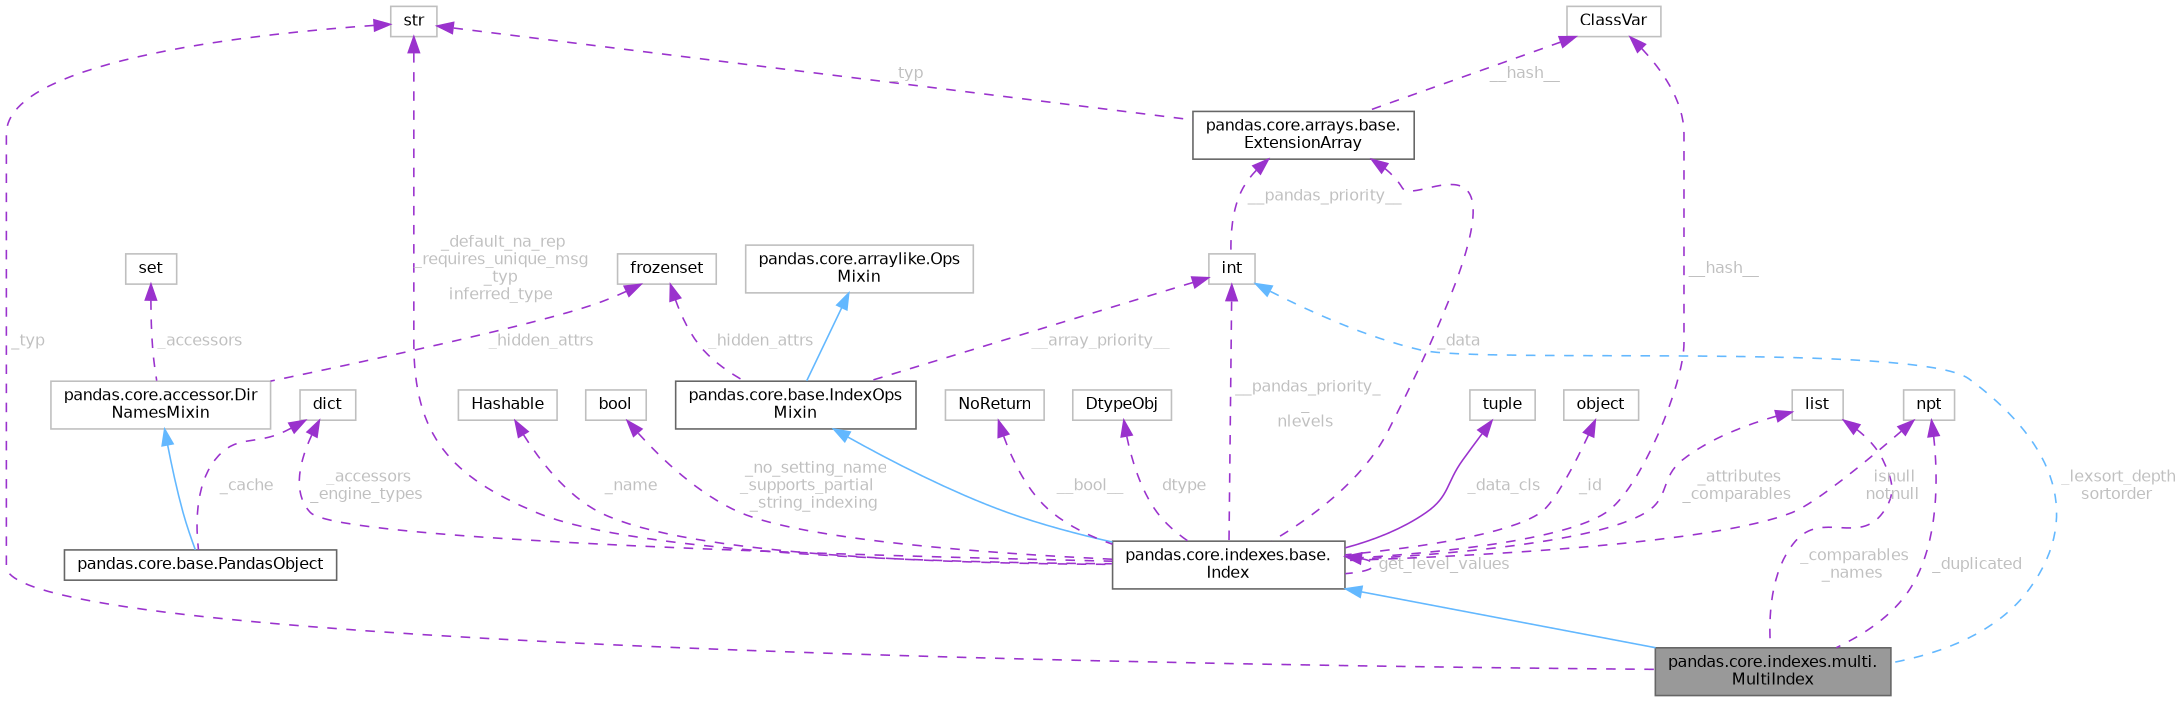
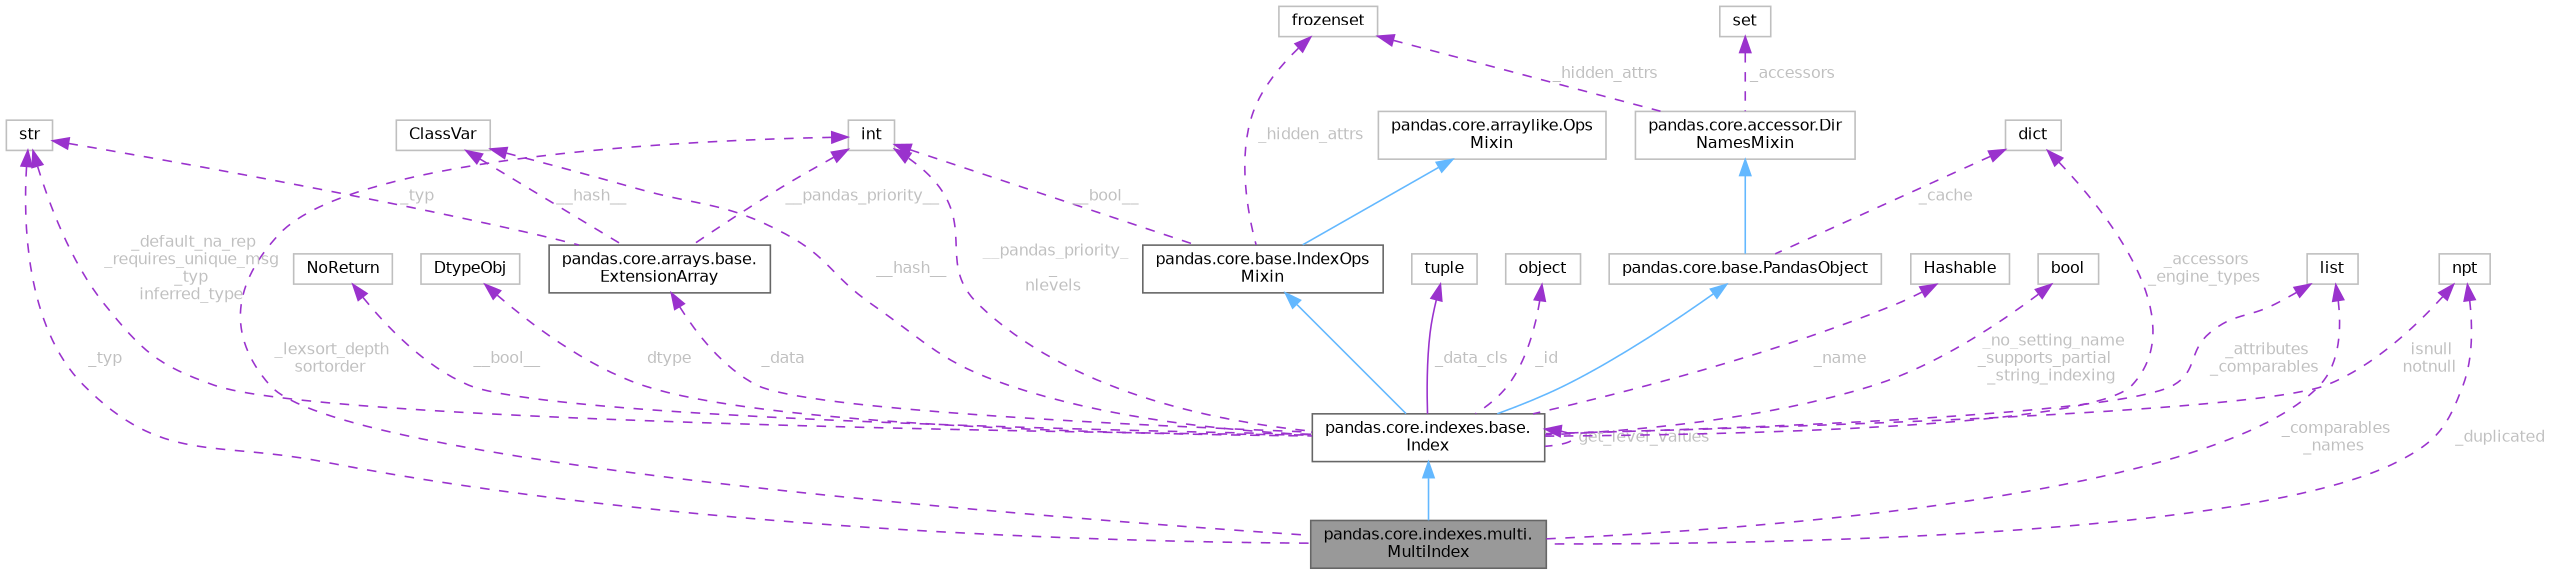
edge "int" -> "pandas.core.arrays.base. ExtensionArray": reversed
edge "pandas.core.base.IndexOps Mixin" -> "int": label " __array_priority__" -> " __bool__"
edge "pandas.core.indexes.multi. MultiIndex" -> "int": color steelblue1 -> darkorchid3
edge "pandas.core.indexes.base. Index" -> "pandas.core.base.PandasObject": added
node "pandas.core.base.PandasObject": color gray40 -> grey75
